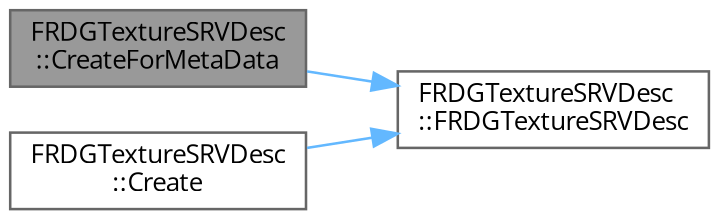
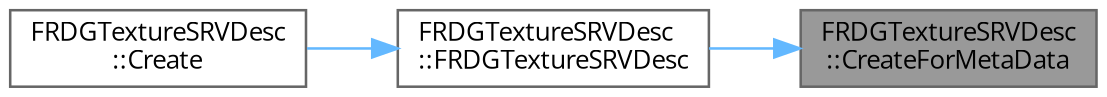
edge "FRDGTextureSRVDesc ::CreateForMetaData" -> "FRDGTextureSRVDesc ::FRDGTextureSRVDesc": reversed
